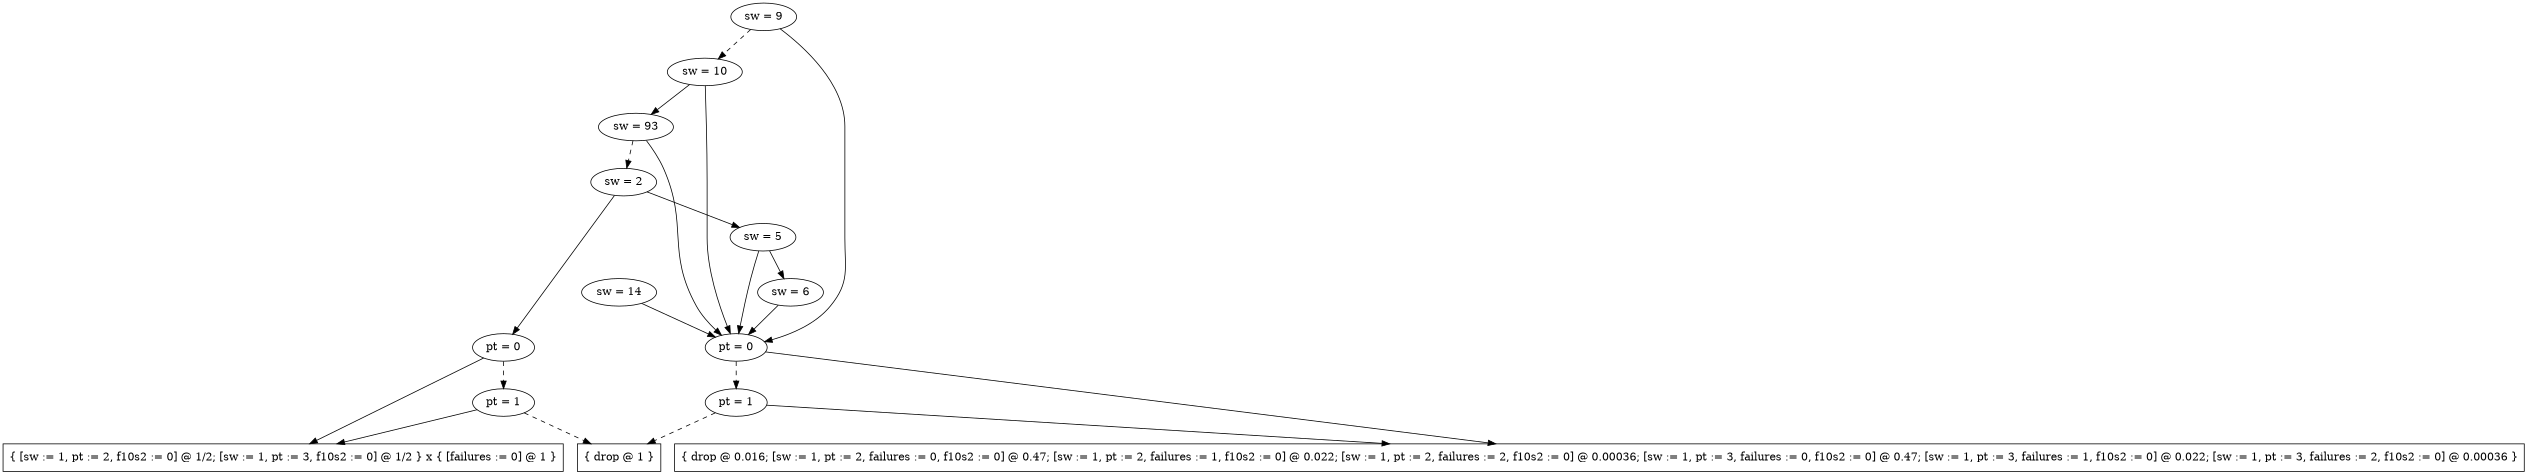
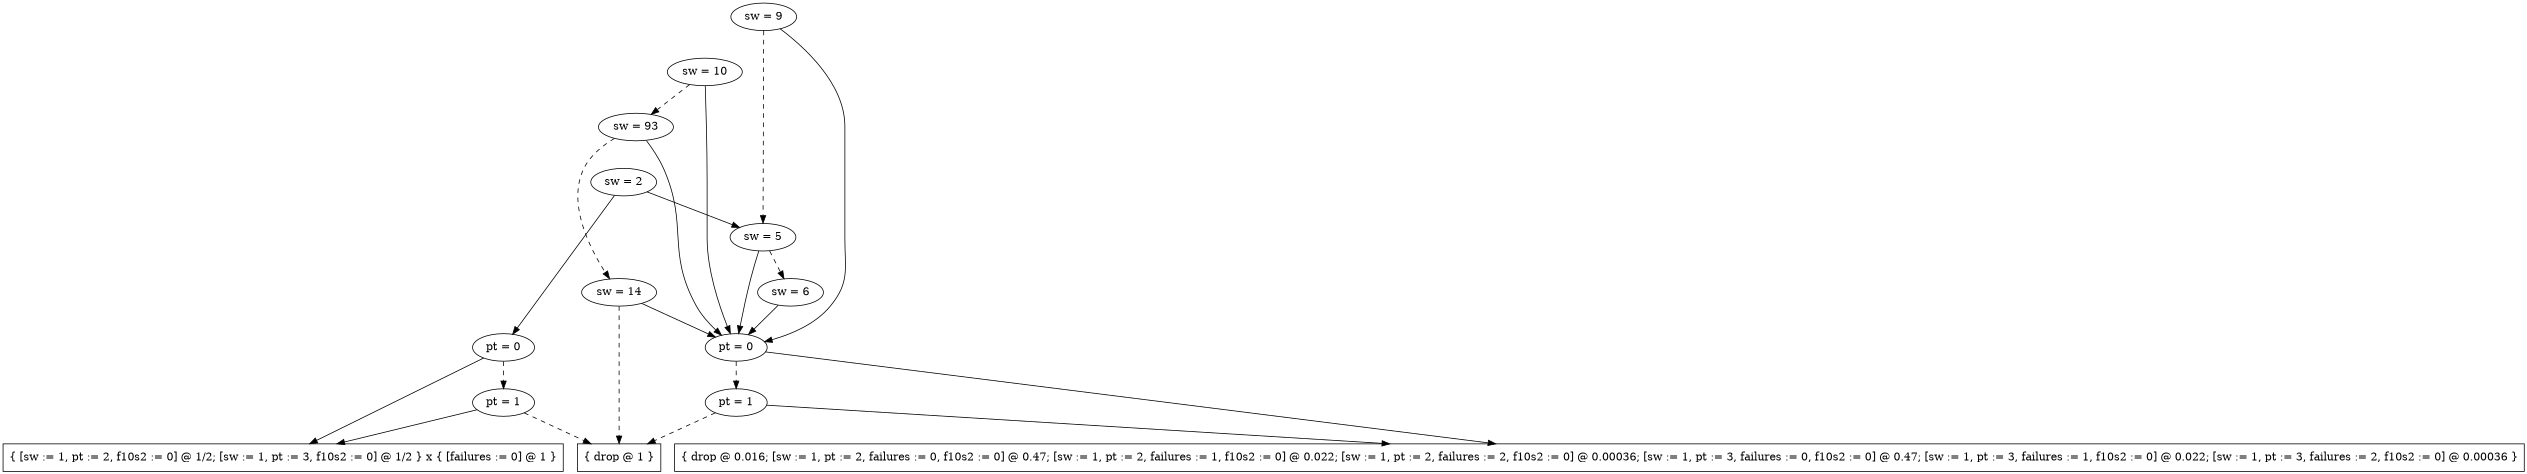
edge "sw = 9" -> "sw = 10": now "sw = 9" -> "sw = 5"
edge "sw = 10" -> "sw = 93": style solid -> dashed
edge "sw = 93" -> "sw = 2": now "sw = 93" -> "sw = 14"
edge "sw = 5" -> "sw = 6": style solid -> dashed
edge "sw = 14" -> "{ drop @ 1 }": added
